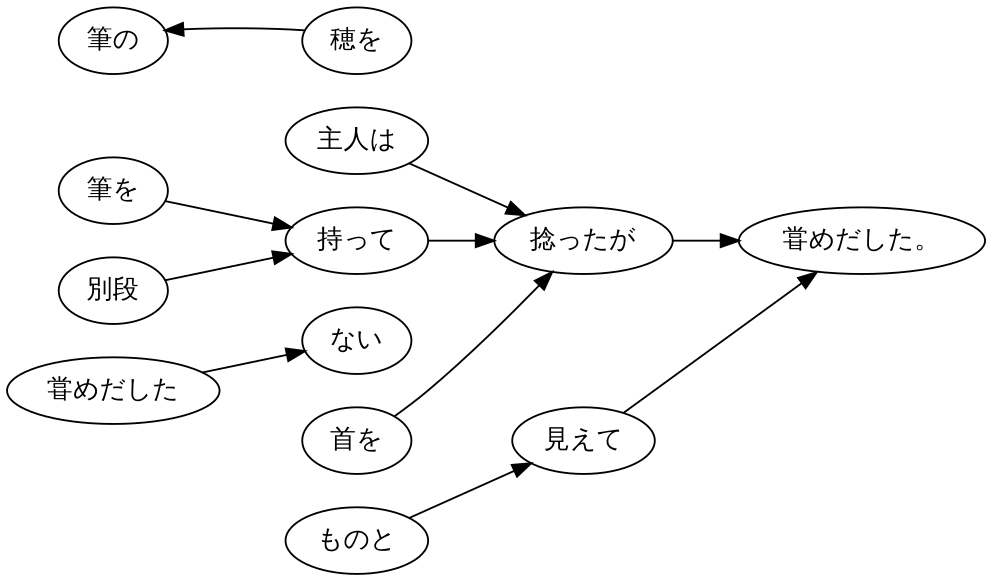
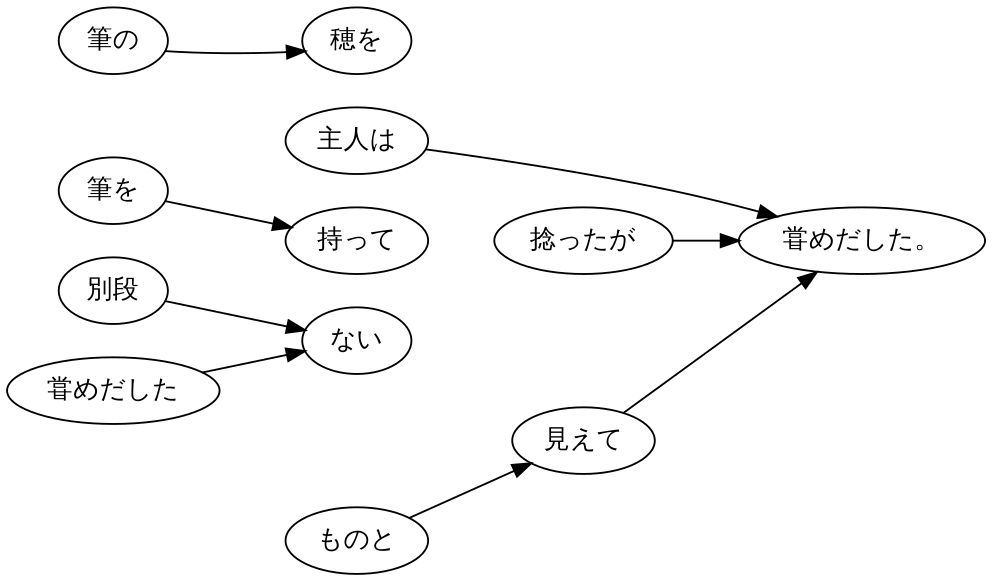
edge "穂を" -> "筆の": reversed
edge "主人は" -> "捻ったが": now "主人は" -> "甞めだした。"
edge "持って" -> "捻ったが": removed
edge "別段" -> "持って": now "別段" -> "ない"
node "首を": removed
